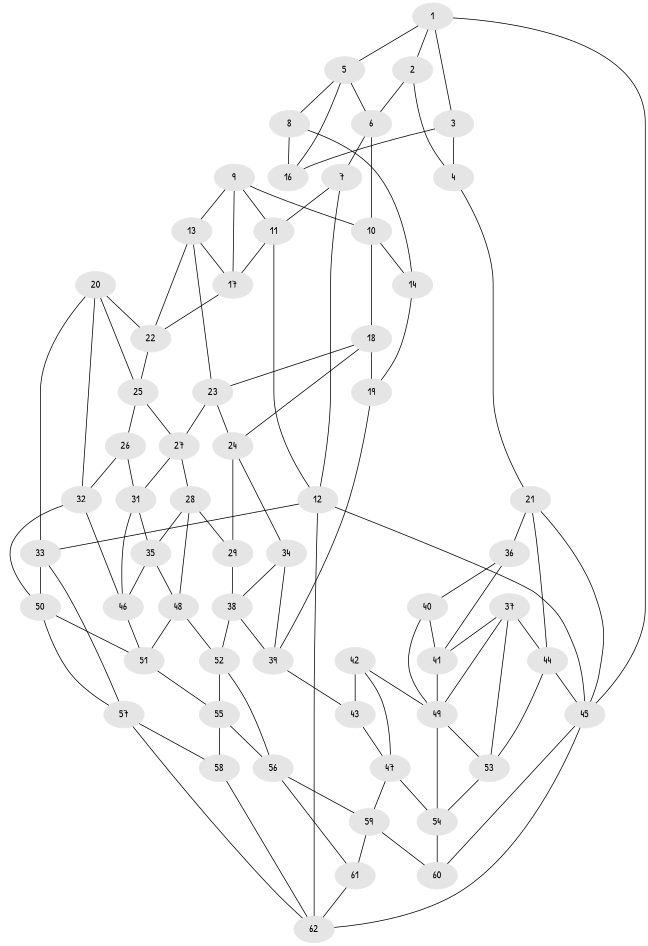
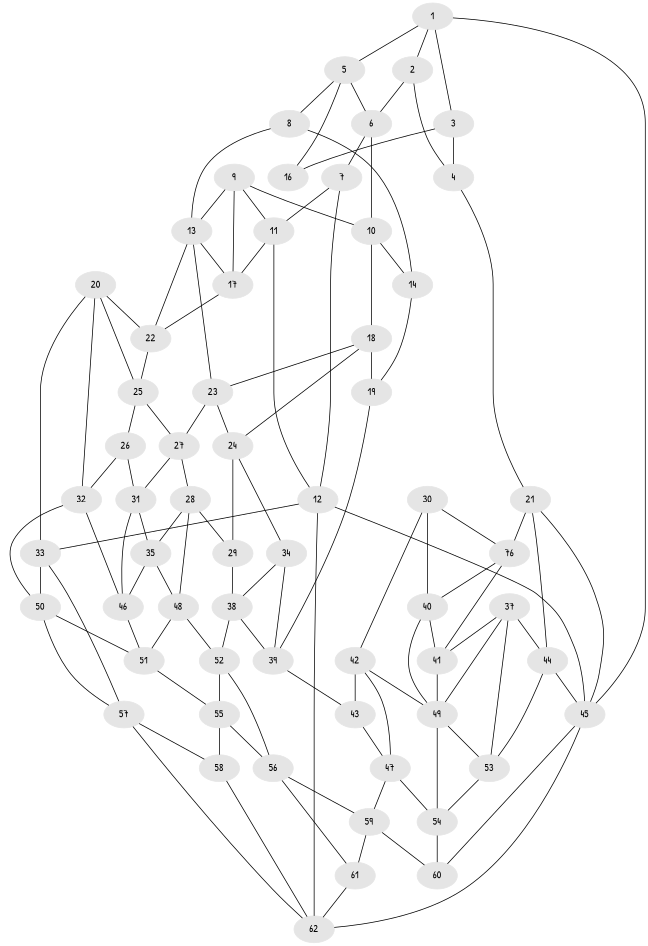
edge "8" -- "16": now "8" -- "13"
node "30": added
node "36": label "36" -> "76"
